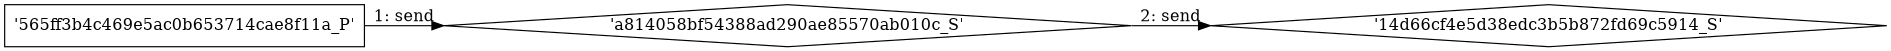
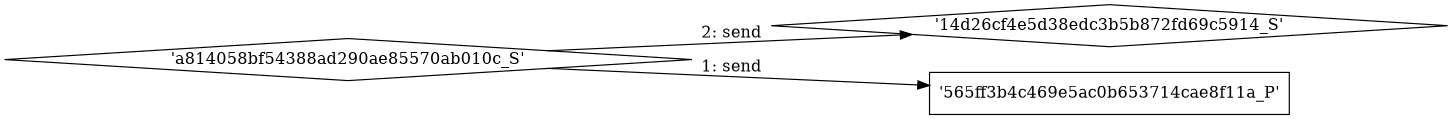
edge "'565ff3b4c469e5ac0b653714cae8f11a_P'" -> "'a814058bf54388ad290ae85570ab010c_S'": reversed
node "'14d66cf4e5d38edc3b5b872fd69c5914_S'": label "'14d66cf4e5d38edc3b5b872fd69c5914_S'" -> "'14d26cf4e5d38edc3b5b872fd69c5914_S'"
